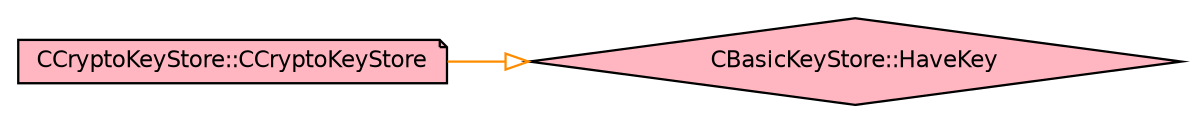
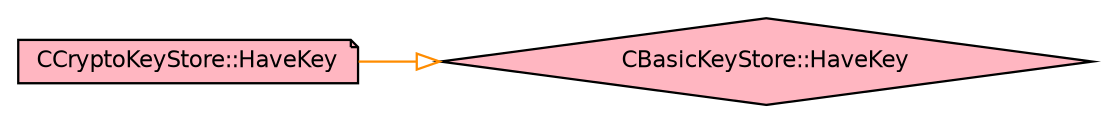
node "CCryptoKeyStore::CCryptoKeyStore": label "CCryptoKeyStore::CCryptoKeyStore" -> "CCryptoKeyStore::HaveKey"
